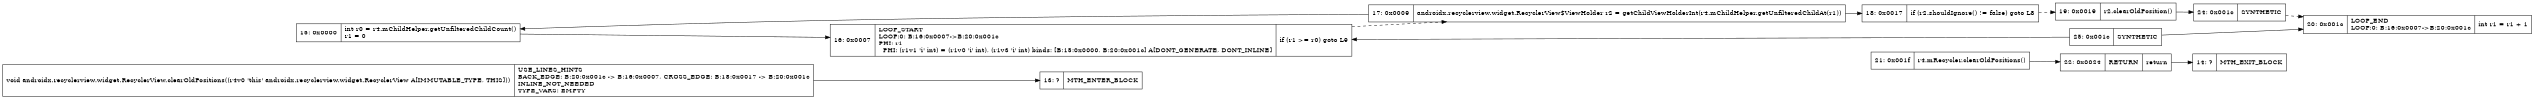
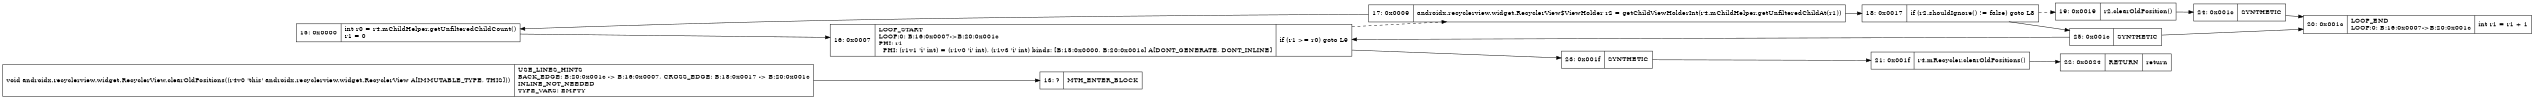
edge "24: 0x001c" -> "20: 0x001c": style dashed -> solid
edge "18: 0x0017" -> "25: 0x001c": added
node "23: 0x001f": added
node "14: ?": removed
